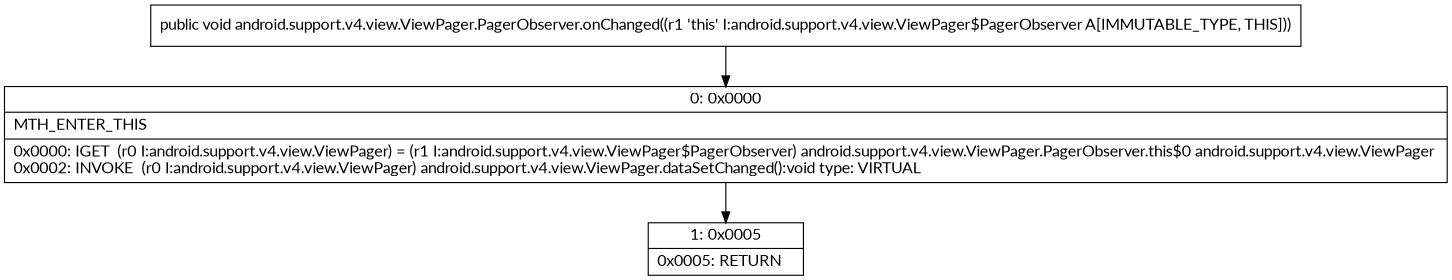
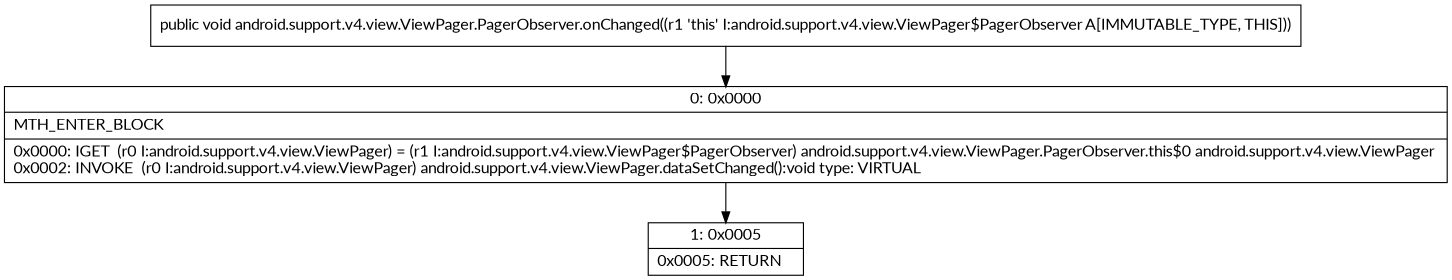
node "0: 0x0000": text "MTH_ENTER_THIS" -> "MTH_ENTER_BLOCK"
